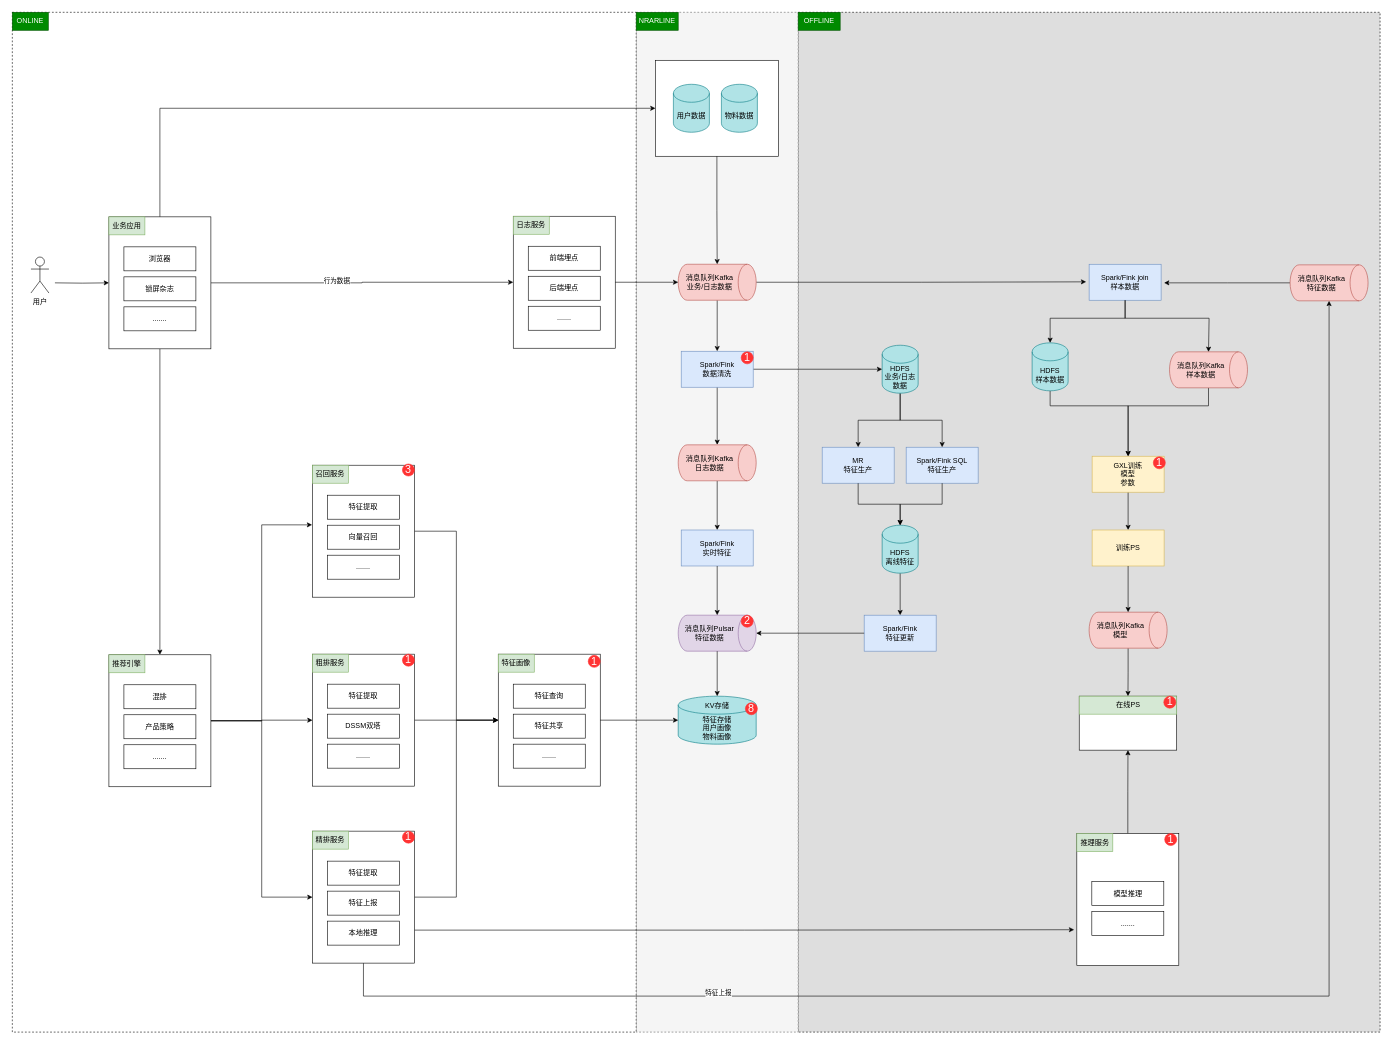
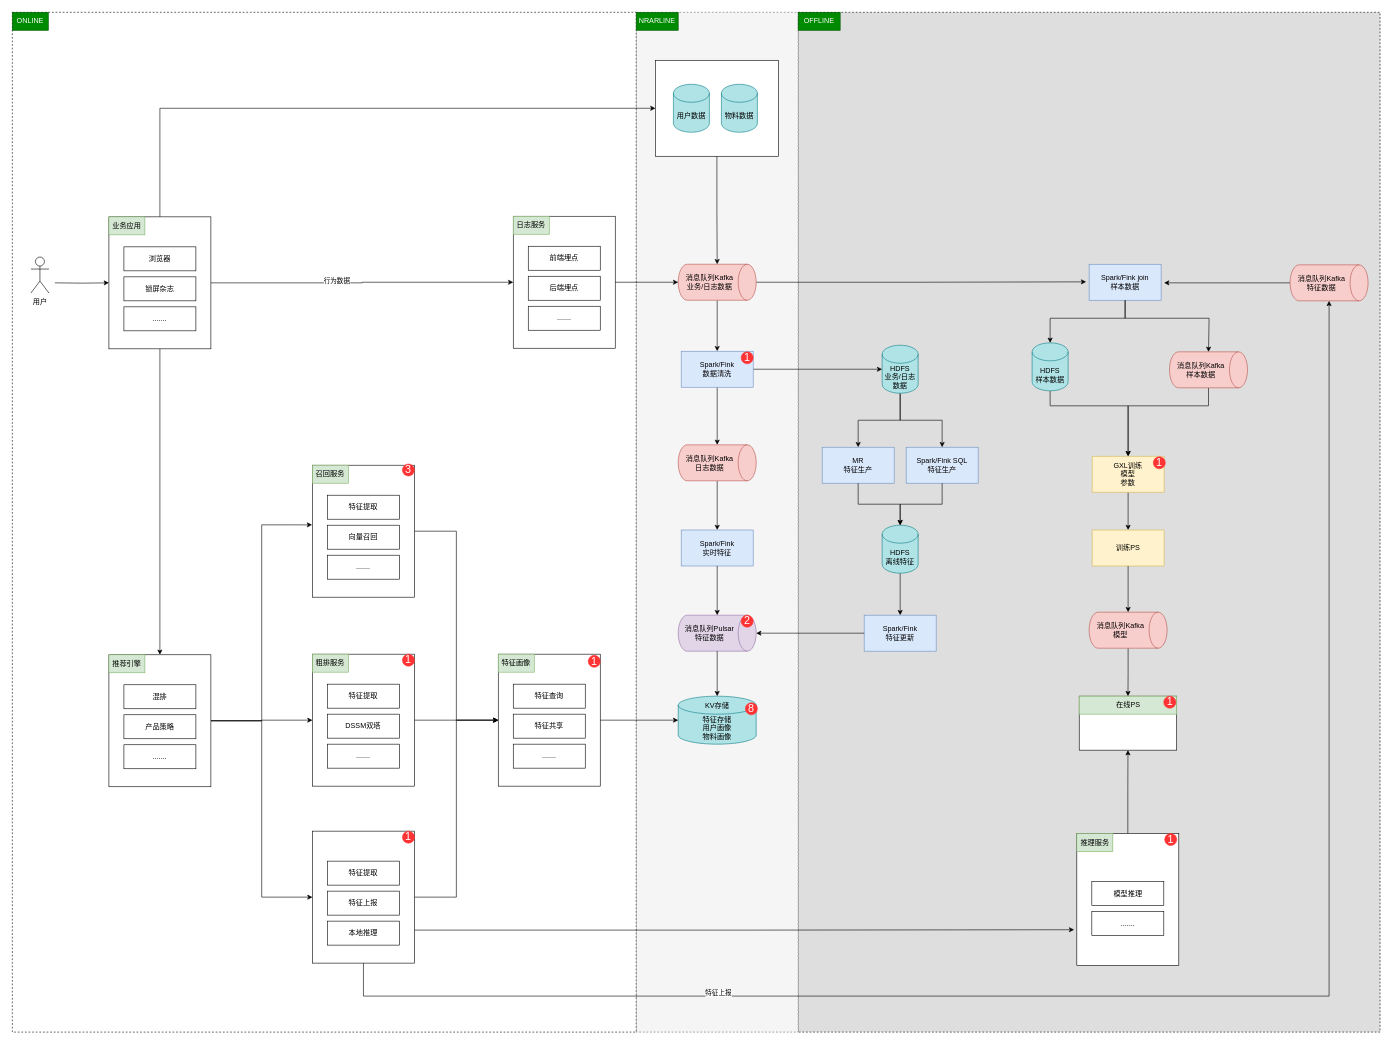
node "精排服务": removed
